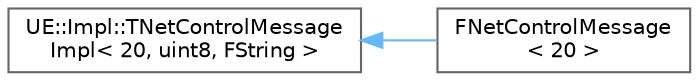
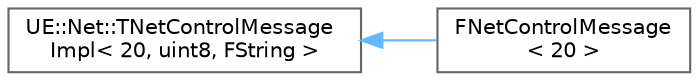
node "UE::Impl::TNetControlMessage Impl< 20, uint8, FString >": label "UE::Impl::TNetControlMessage Impl< 20, uint8, FString >" -> "UE::Net::TNetControlMessage Impl< 20, uint8, FString >"
